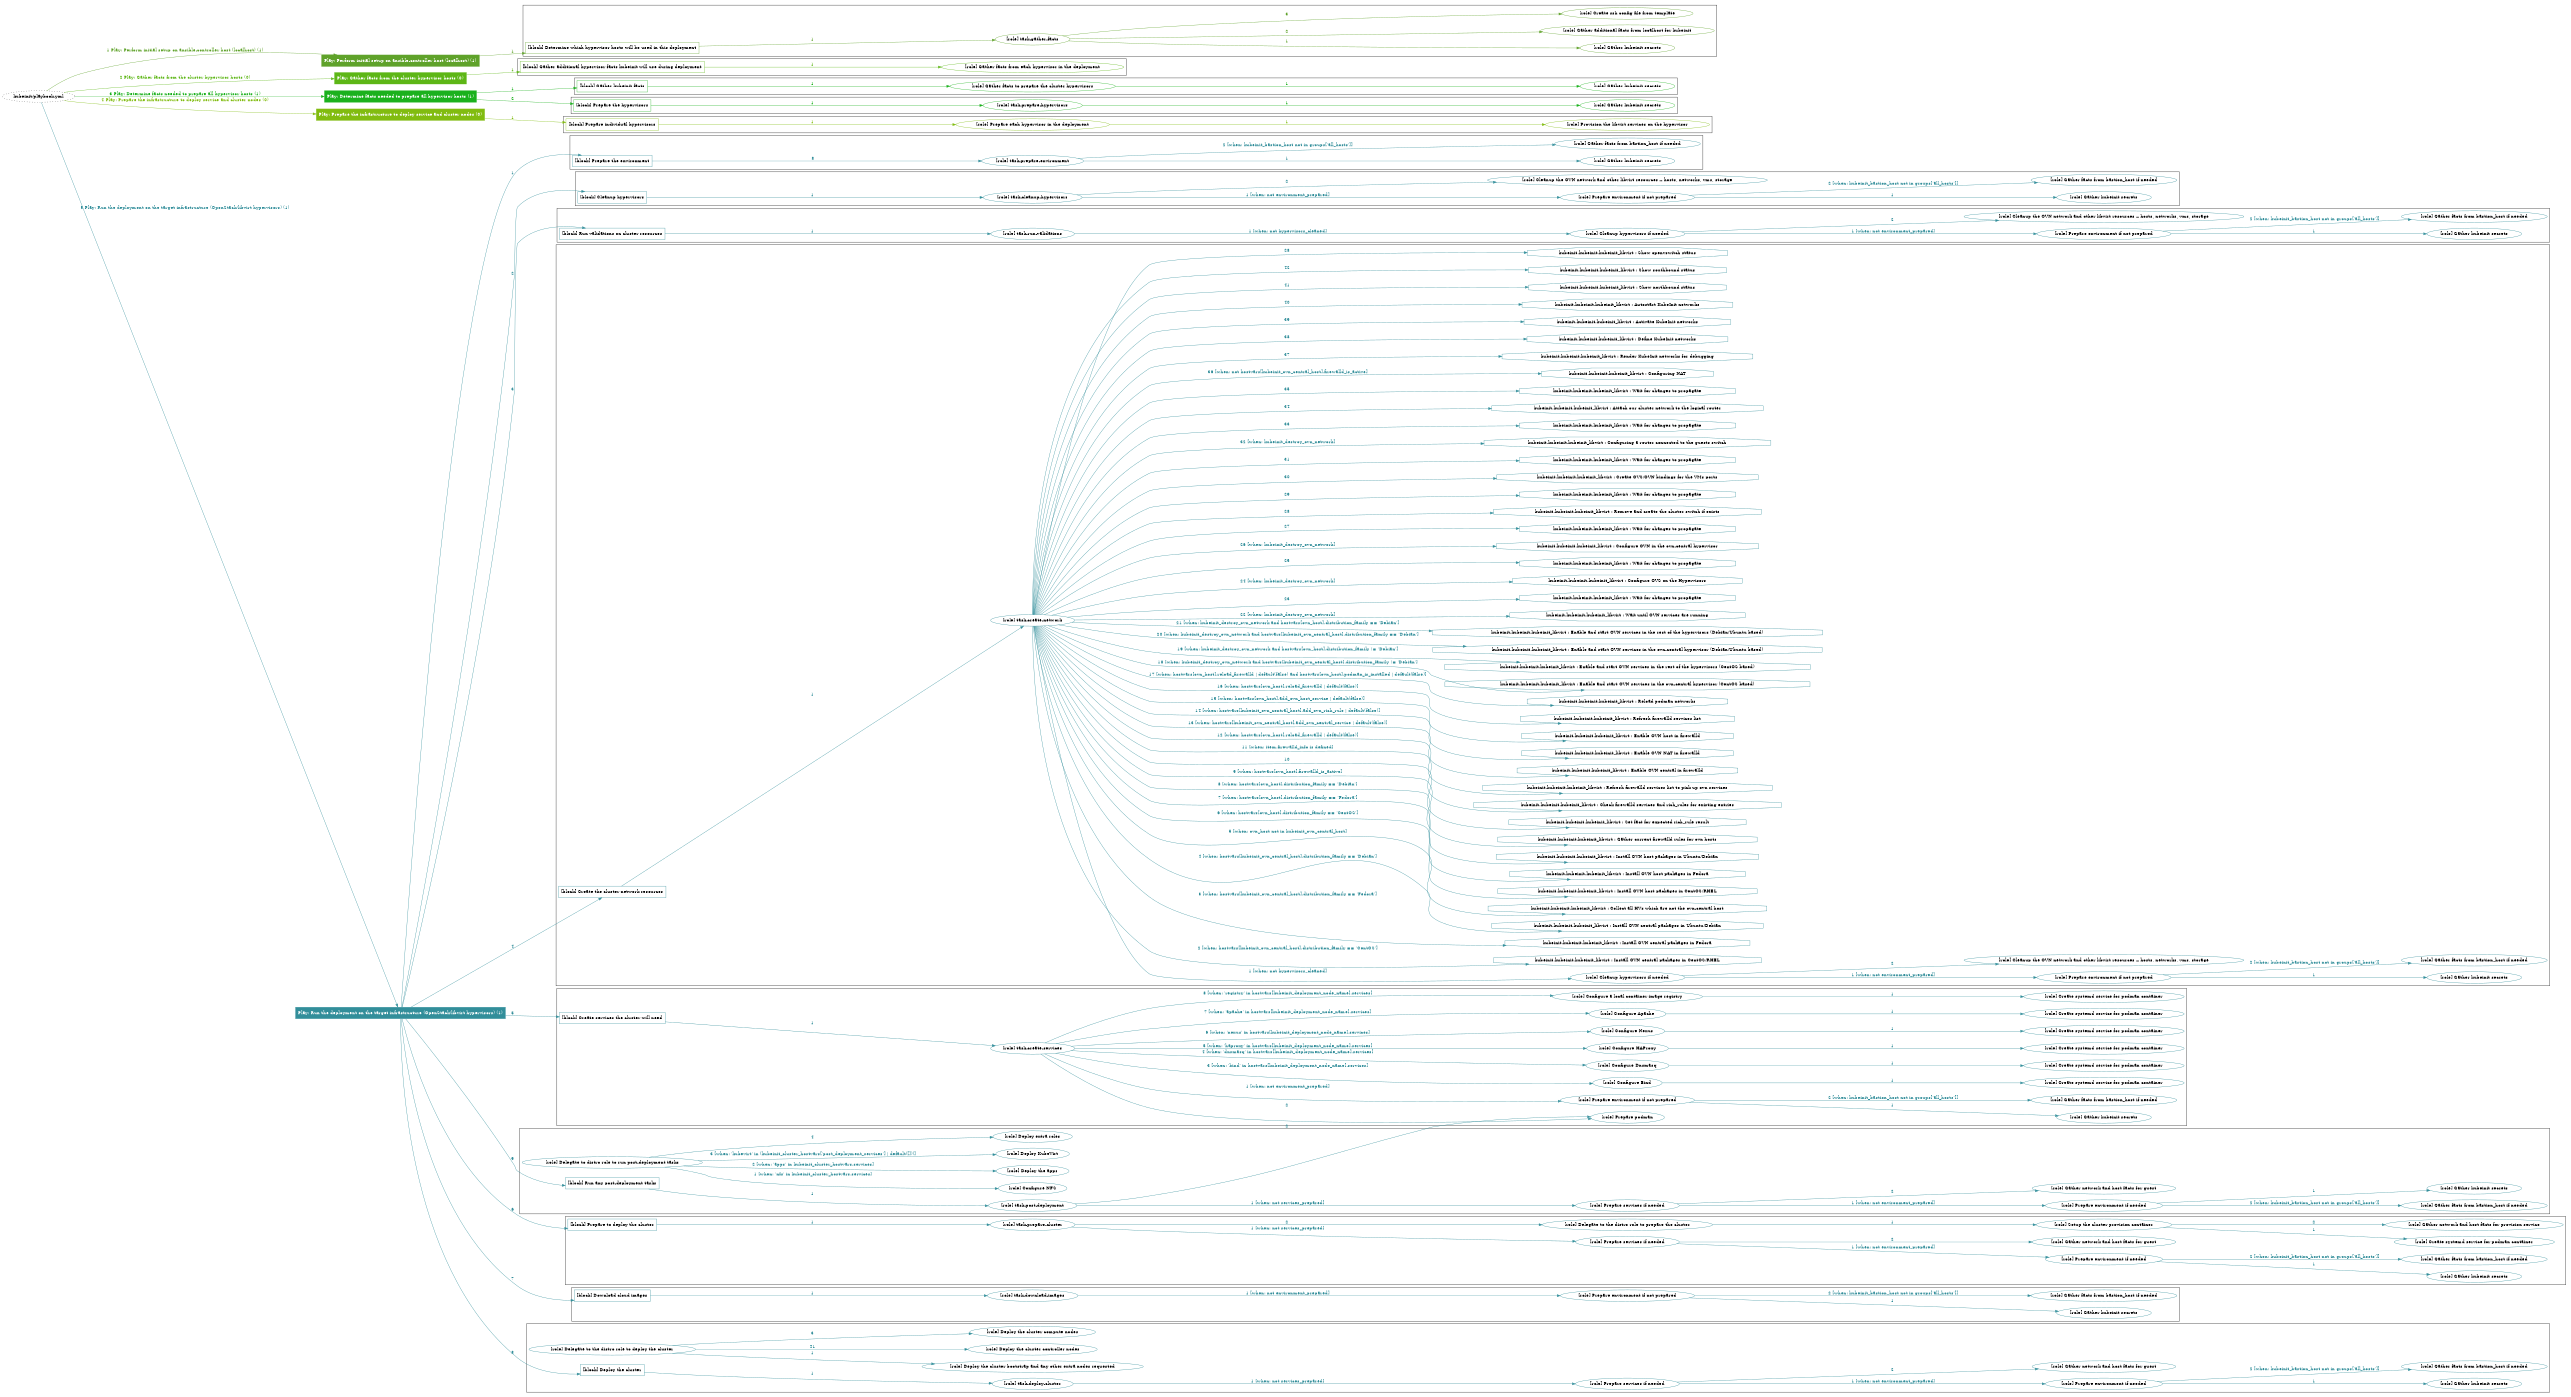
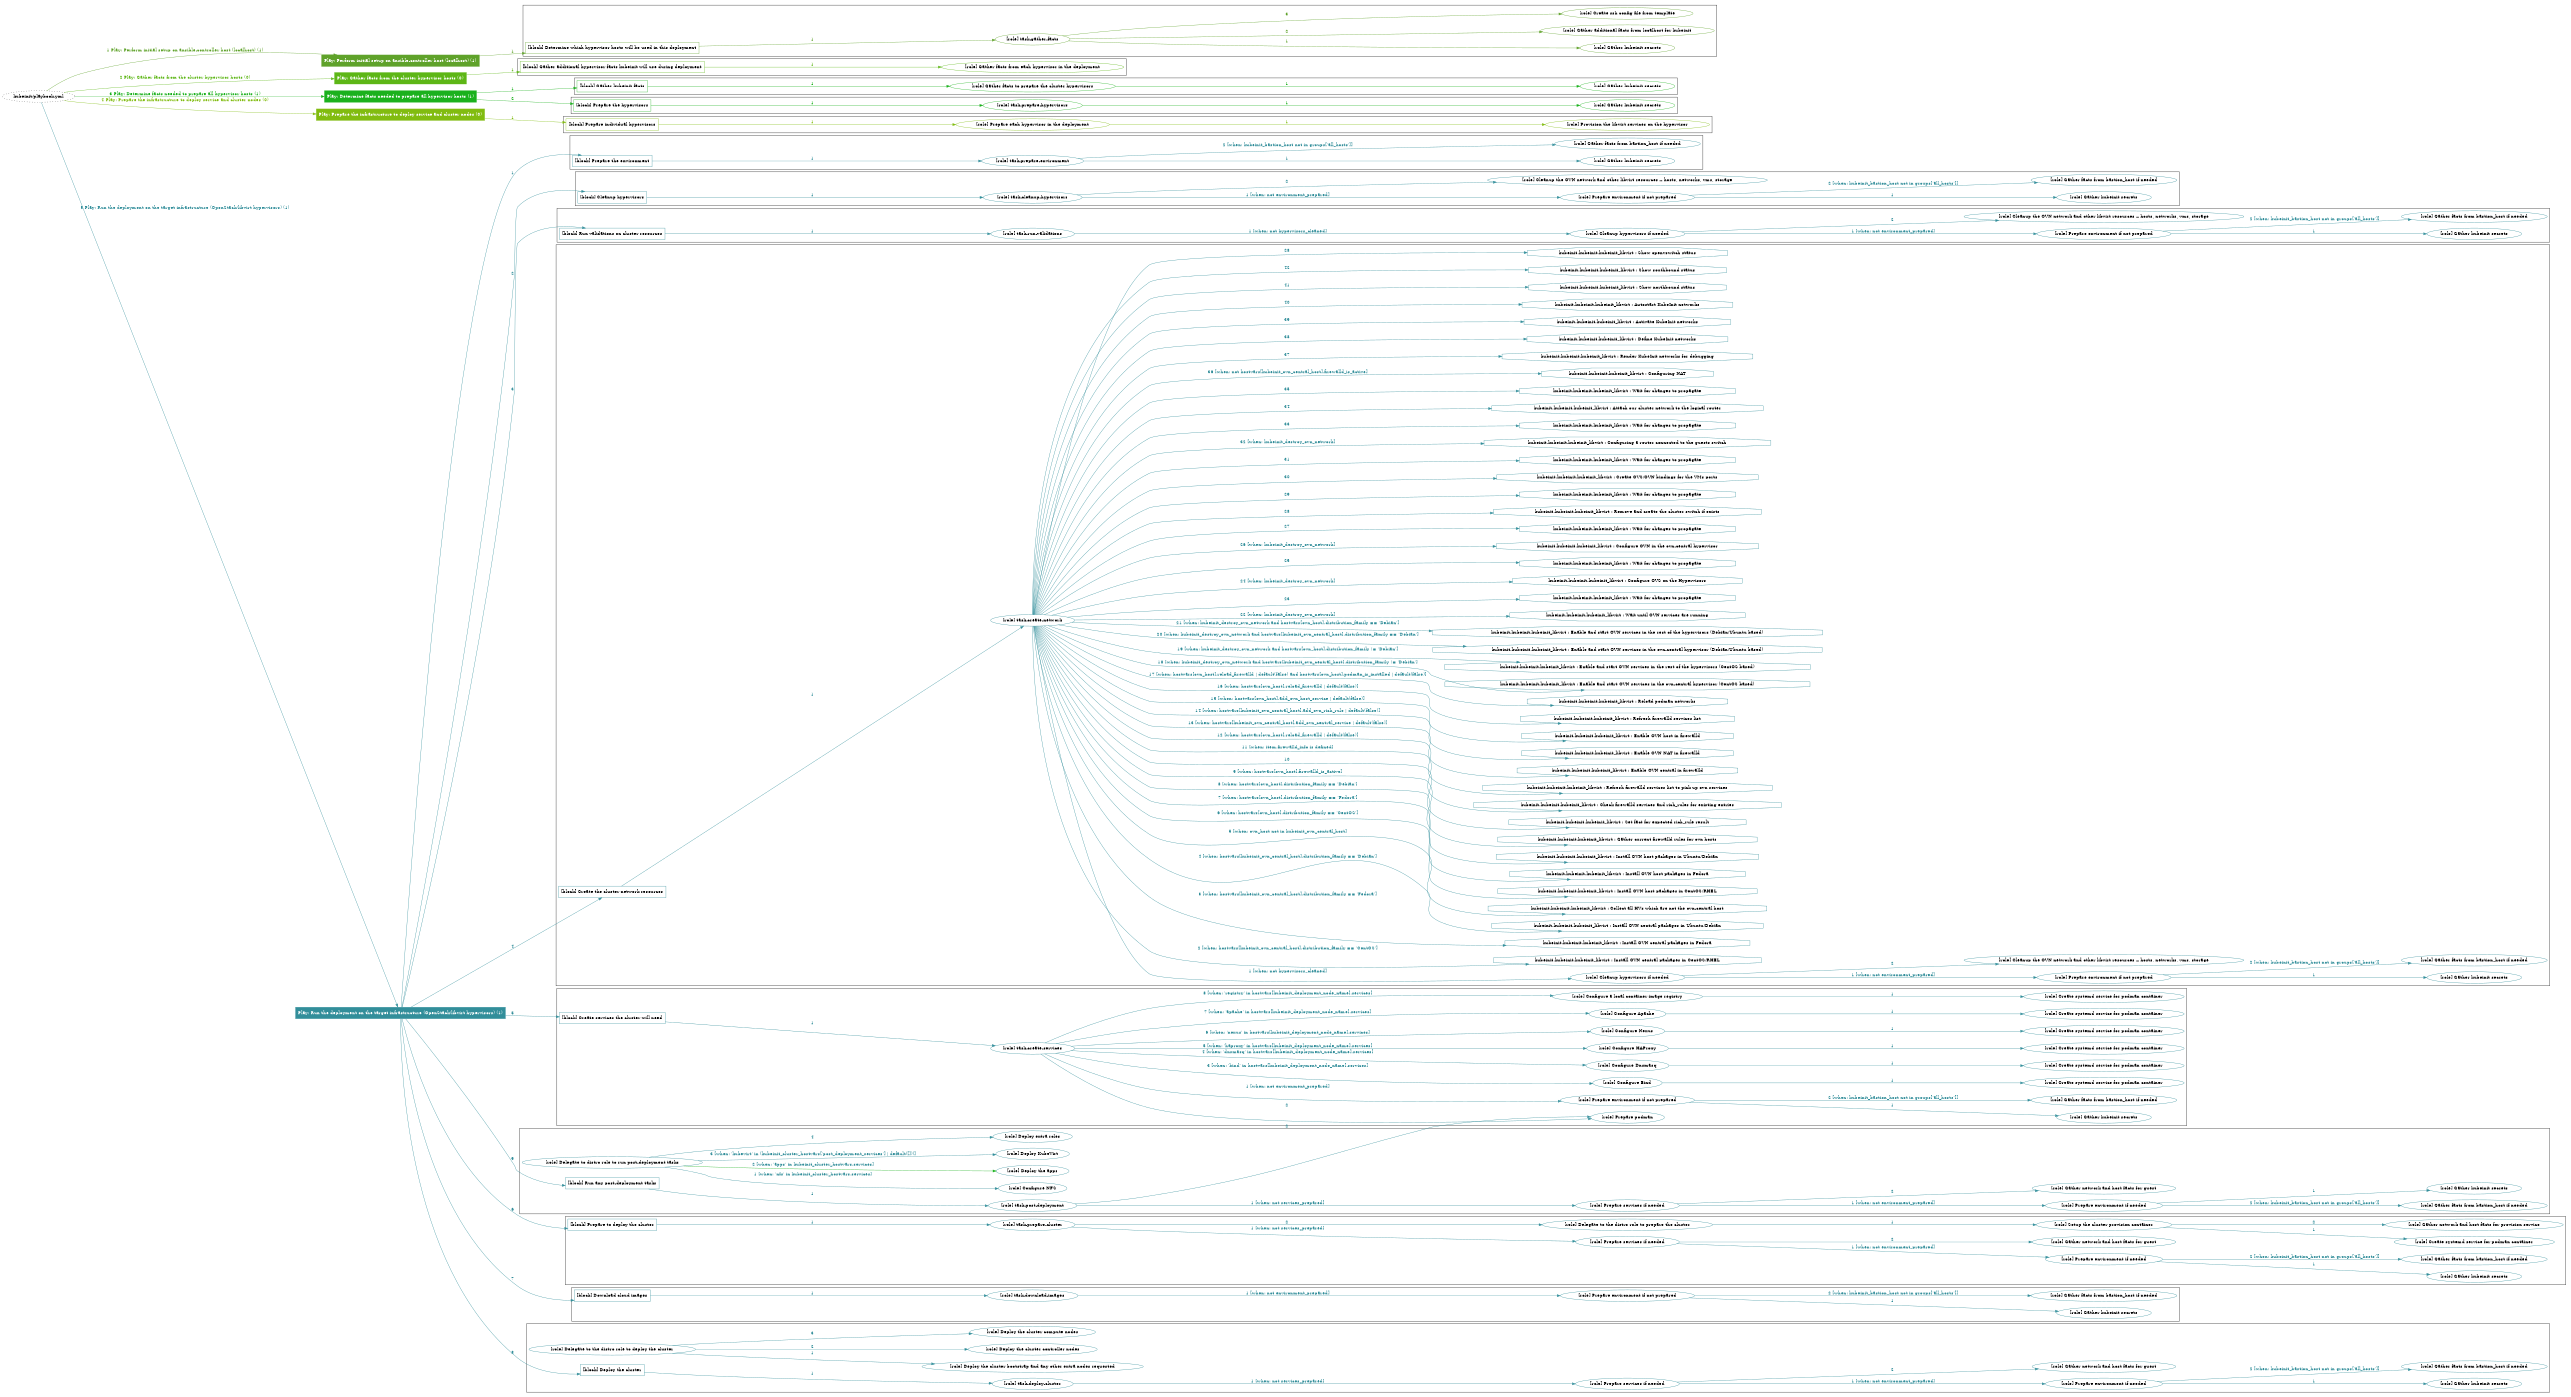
edge "[block] Prepare the environment" -> "[role] task-prepare-environment": label "8" -> "1 "
edge "[role] Delegate to distro role to run post-deployment tasks" -> "[role] Deploy the apps": color #328e9a -> #1bb11d
edge "[role] Delegate to the distro role to deploy the cluster" -> "[role] Deploy the cluster controller nodes": label "41 " -> "2 "
